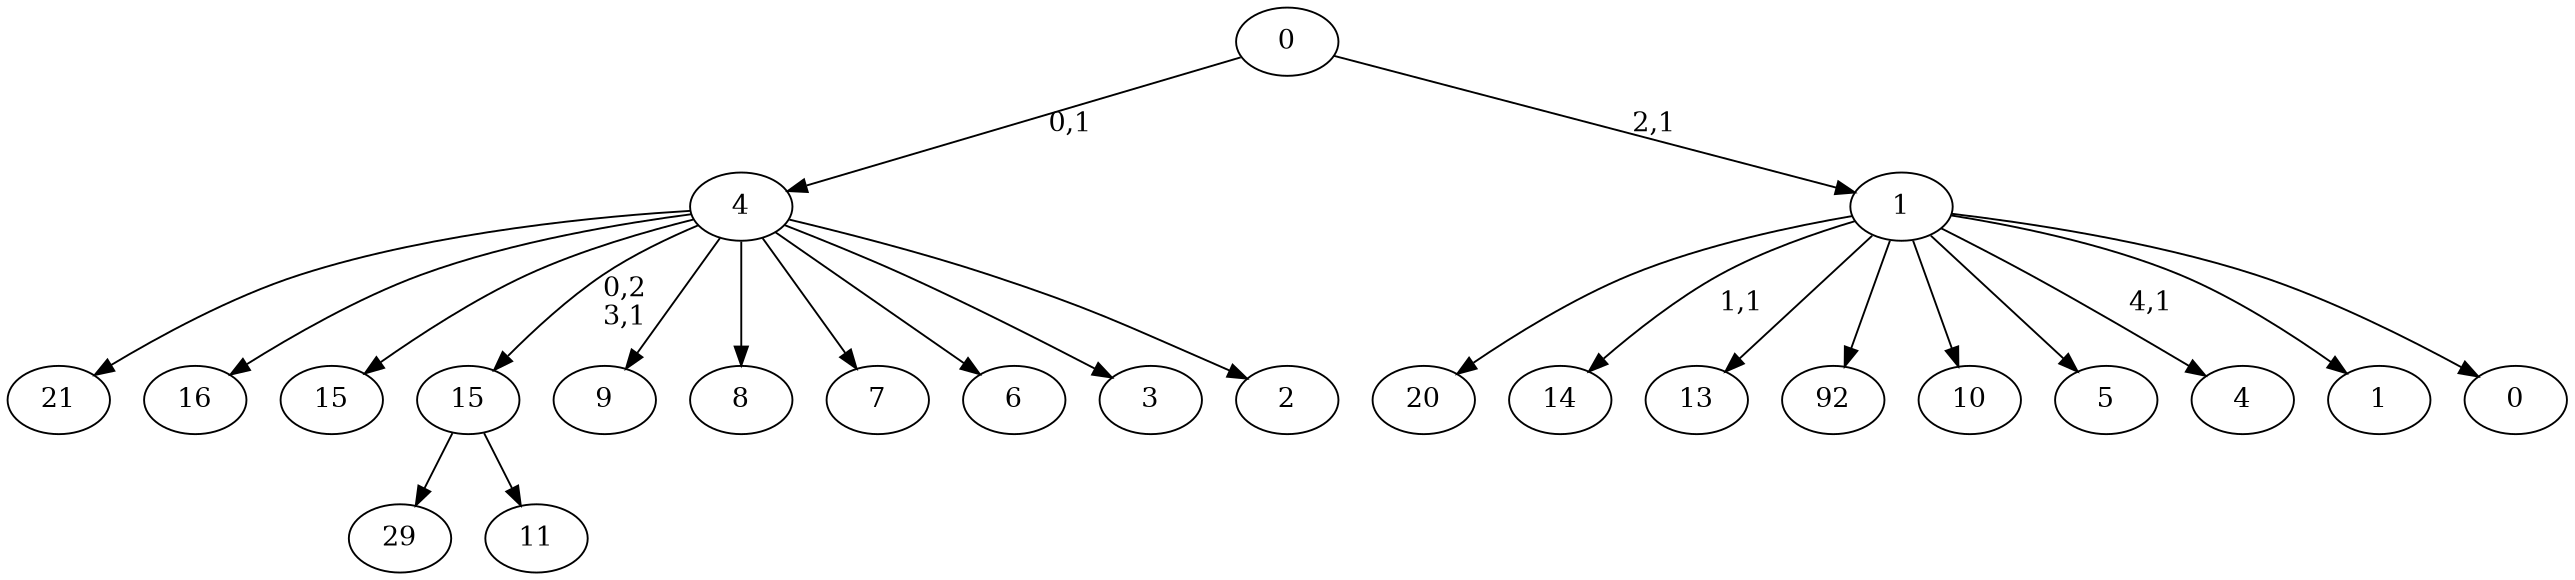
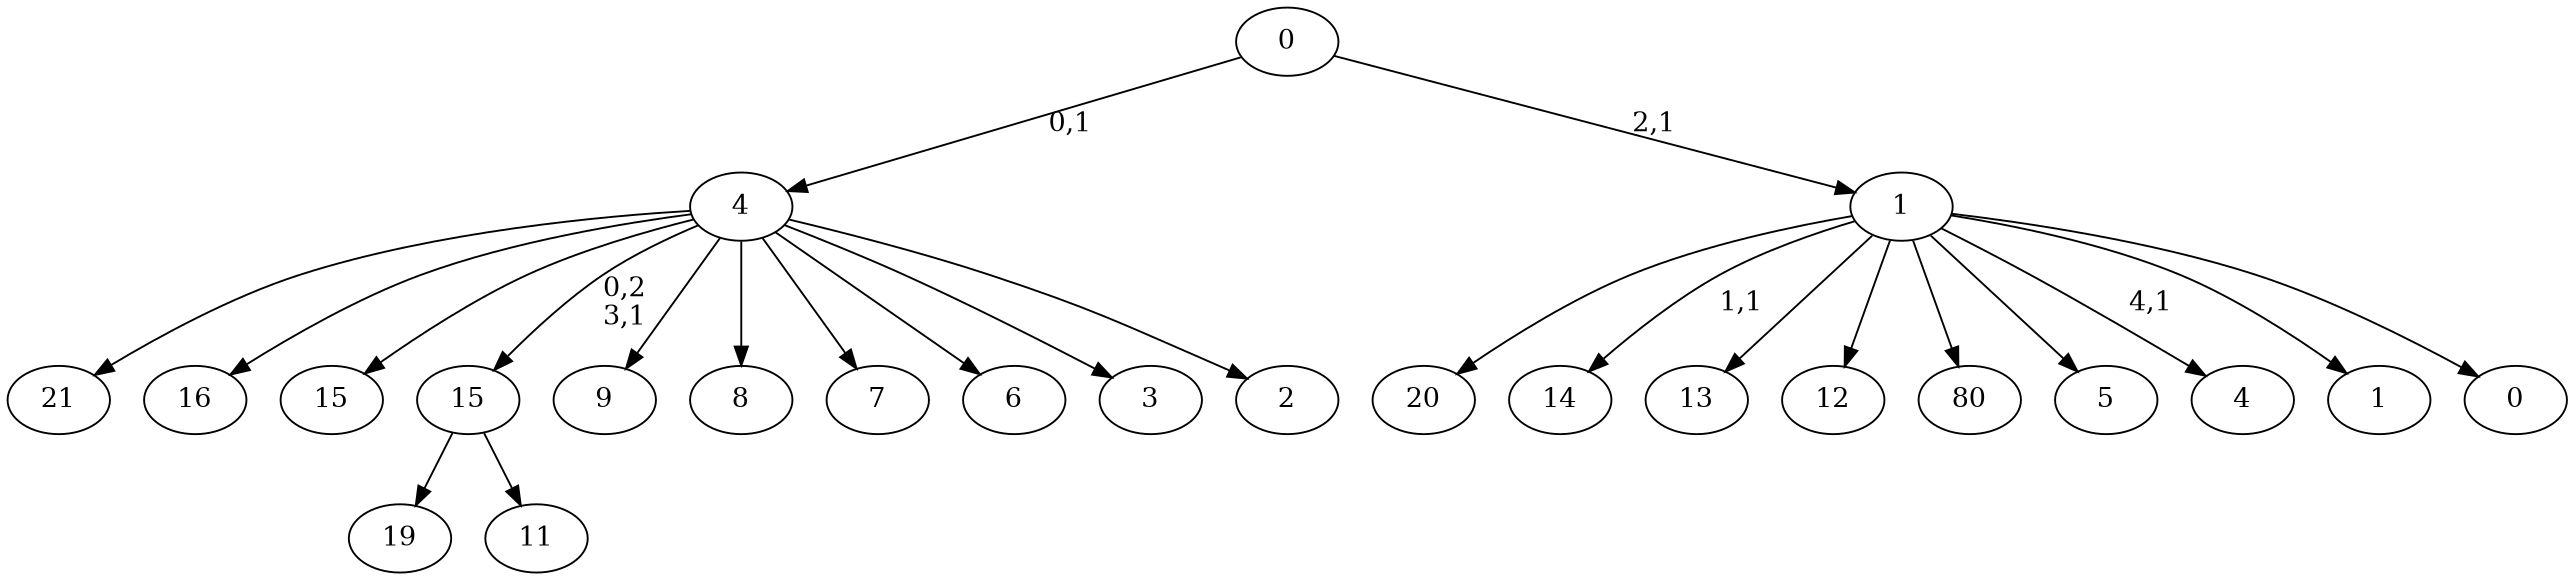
node "92": label "92" -> "12"
node "10": label "10" -> "80"
node "29": label "29" -> "19"
